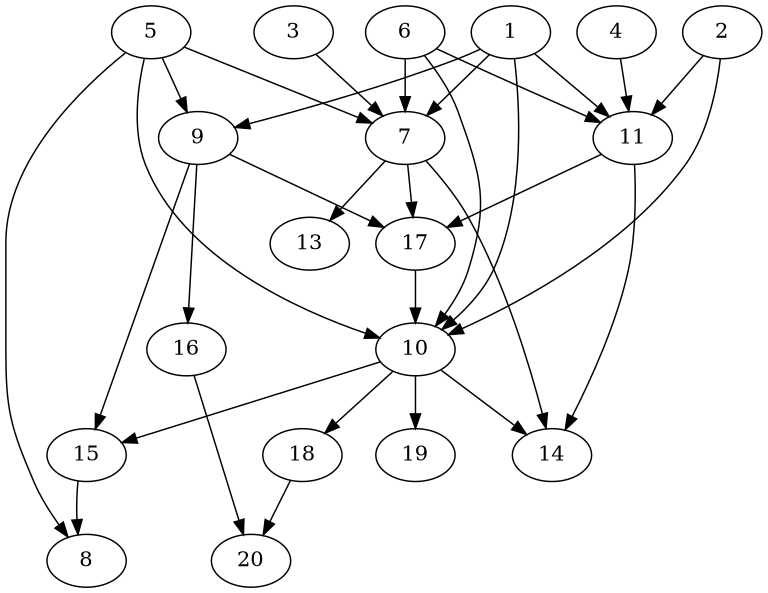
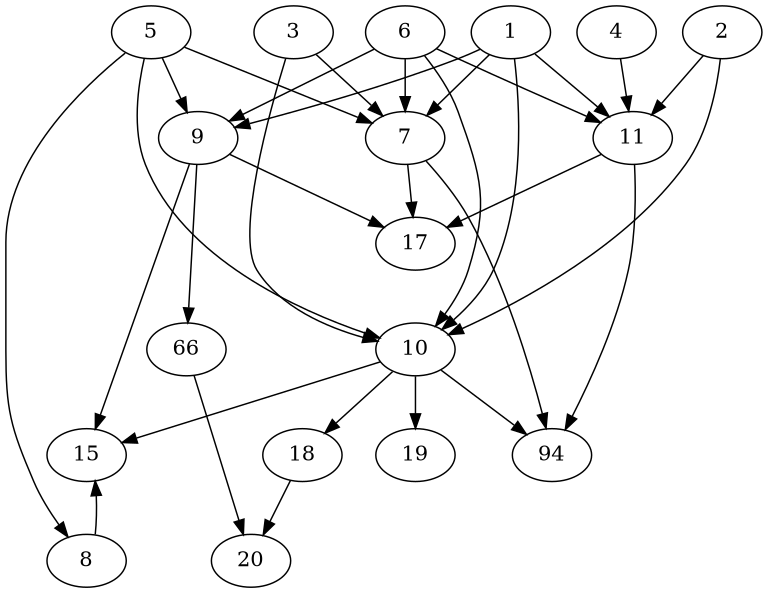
edge "6" -> "9": added
node "13": removed
edge "17" -> "10": now "3" -> "10"
node "16": label "16" -> "66"
node "14": label "14" -> "94"
edge "15" -> "8": reversed
